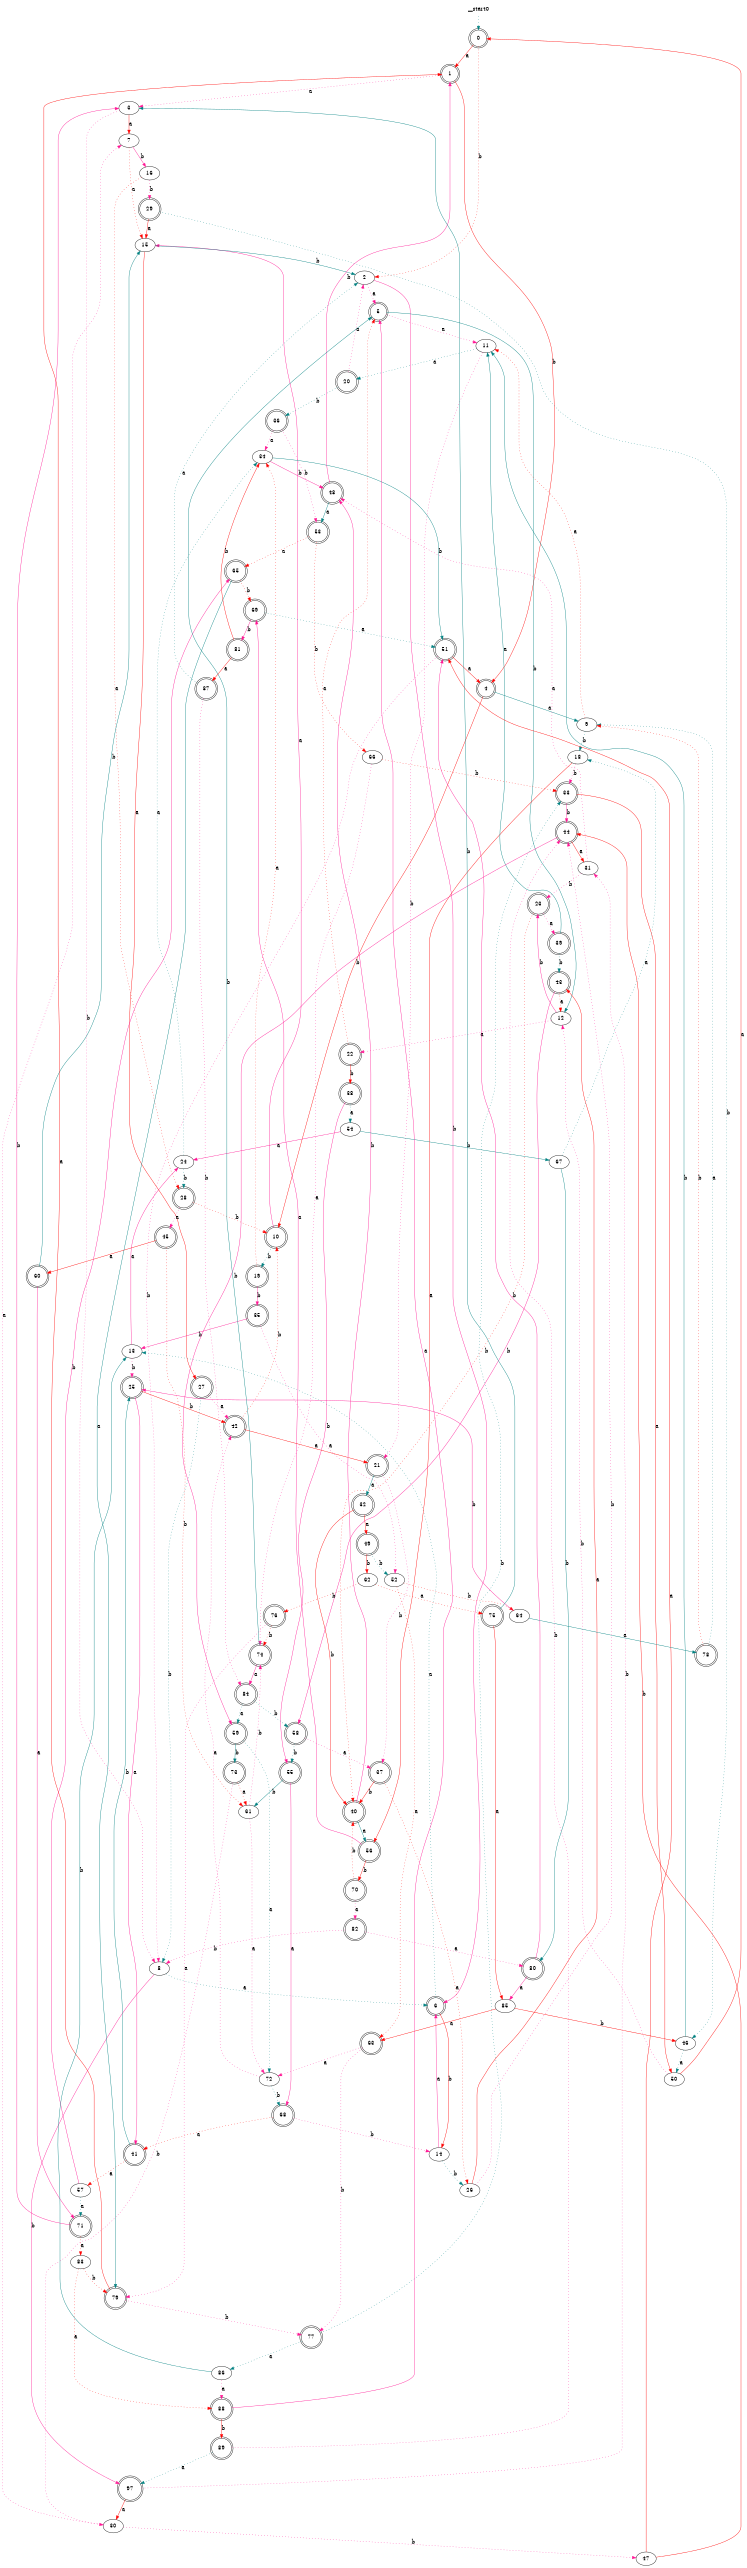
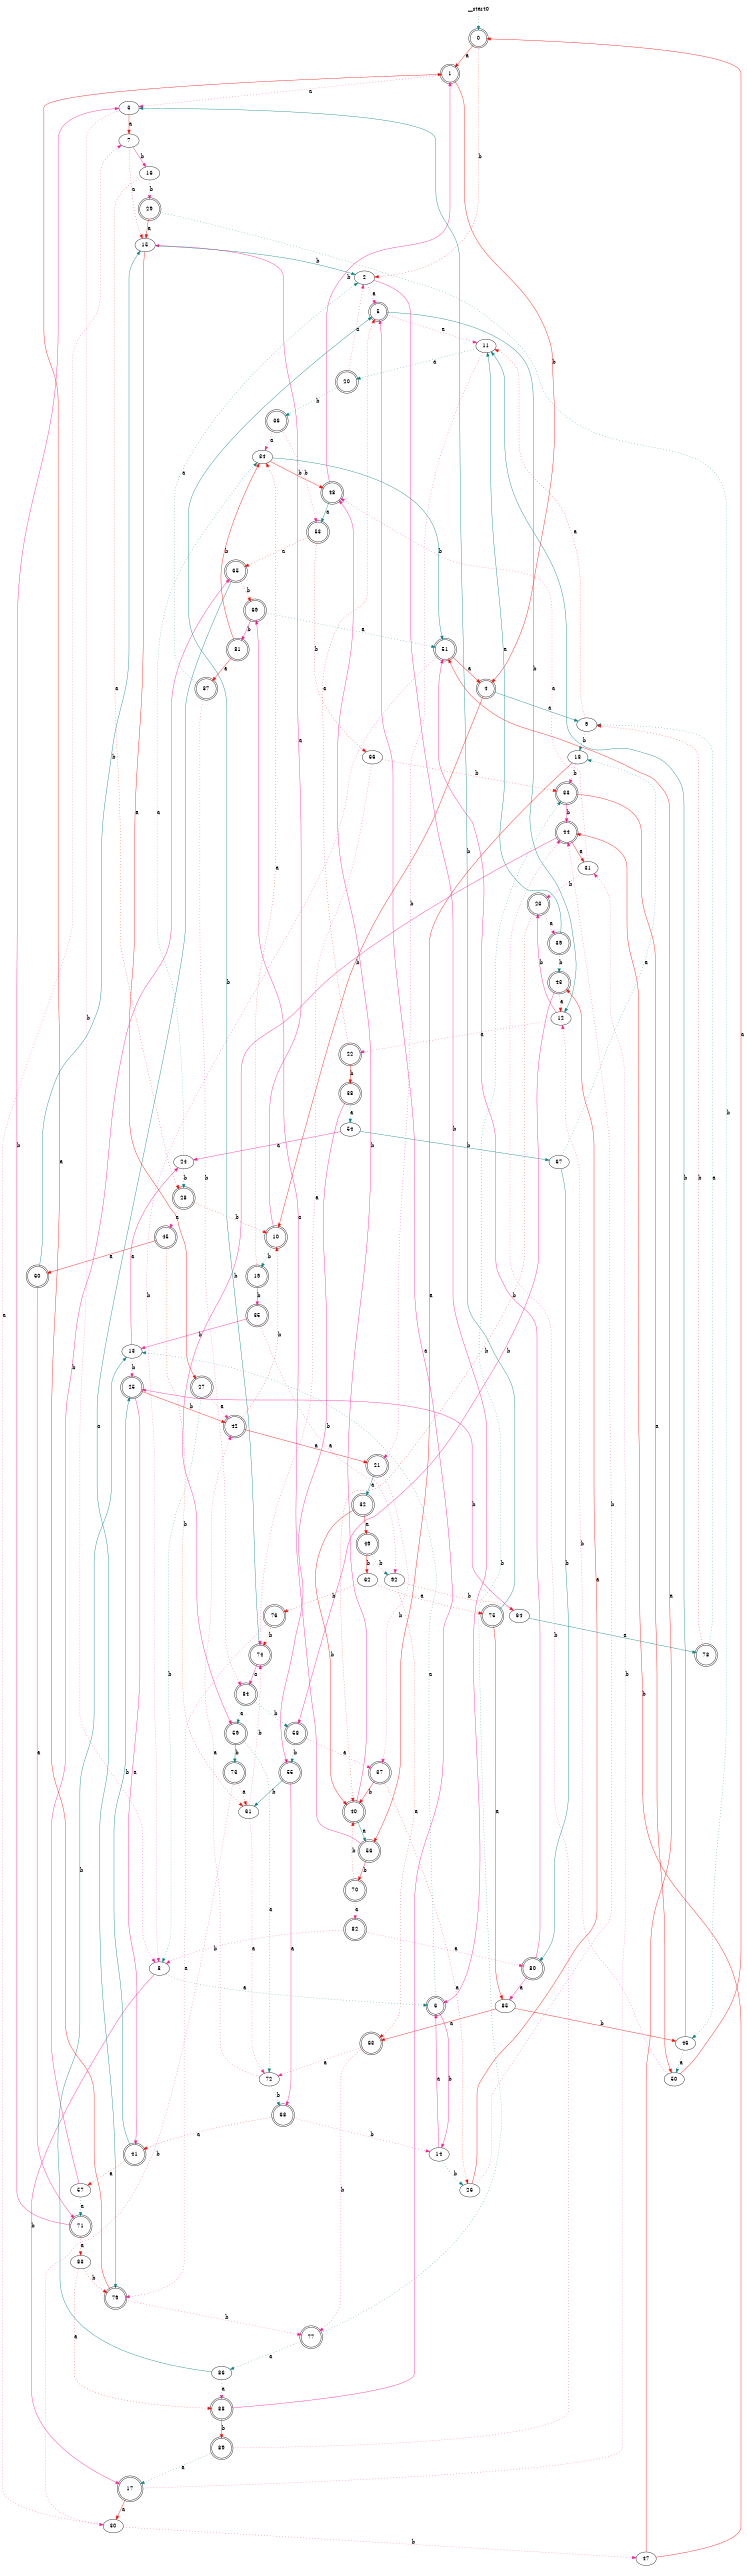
edge "34" -> "48": color deeppink -> red
node "52": label "52" -> "92"
edge "6" -> "14": color red -> deeppink
node "97": label "97" -> "17"
